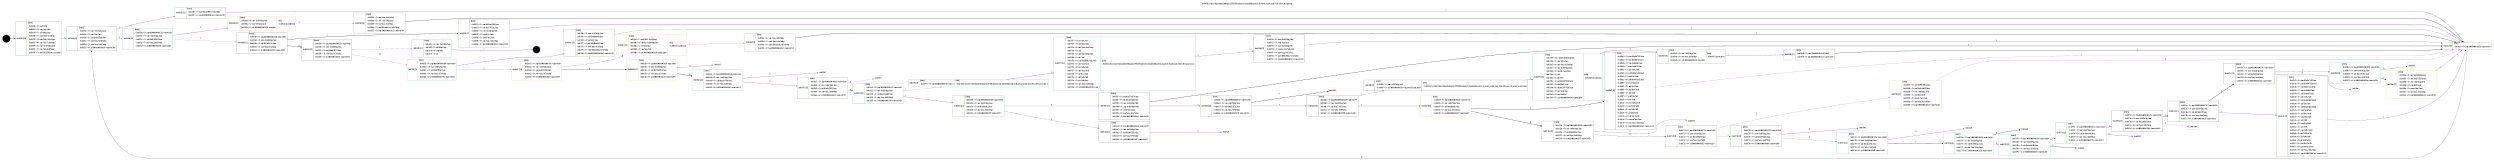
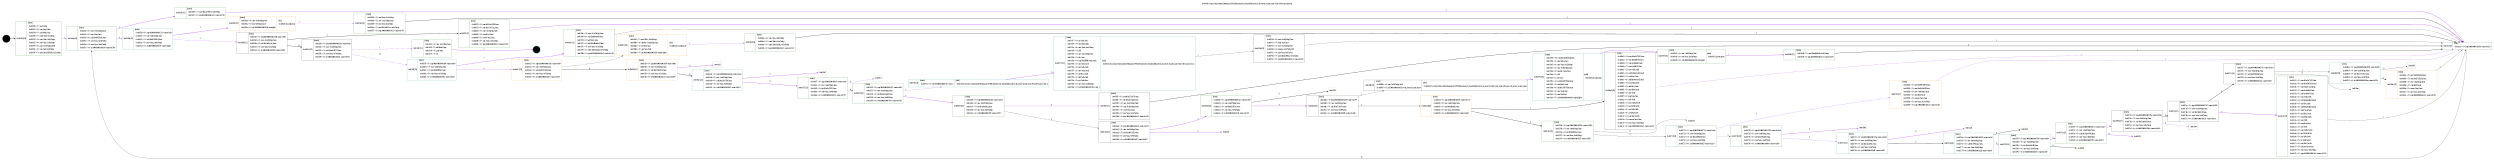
edge "0x4018f7 [27]" -> "0x4016bb [25]": now "0x4016a2 [25]" -> "0x4016bb [25]"
